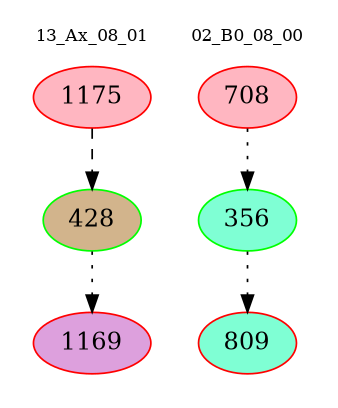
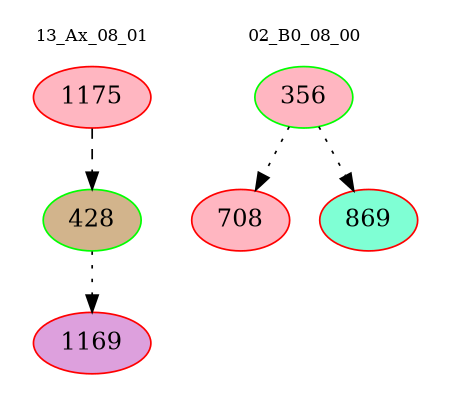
edge "708" -> "356": reversed
node "356": fillcolor aquamarine -> lightpink
node "809": label "809" -> "869"
